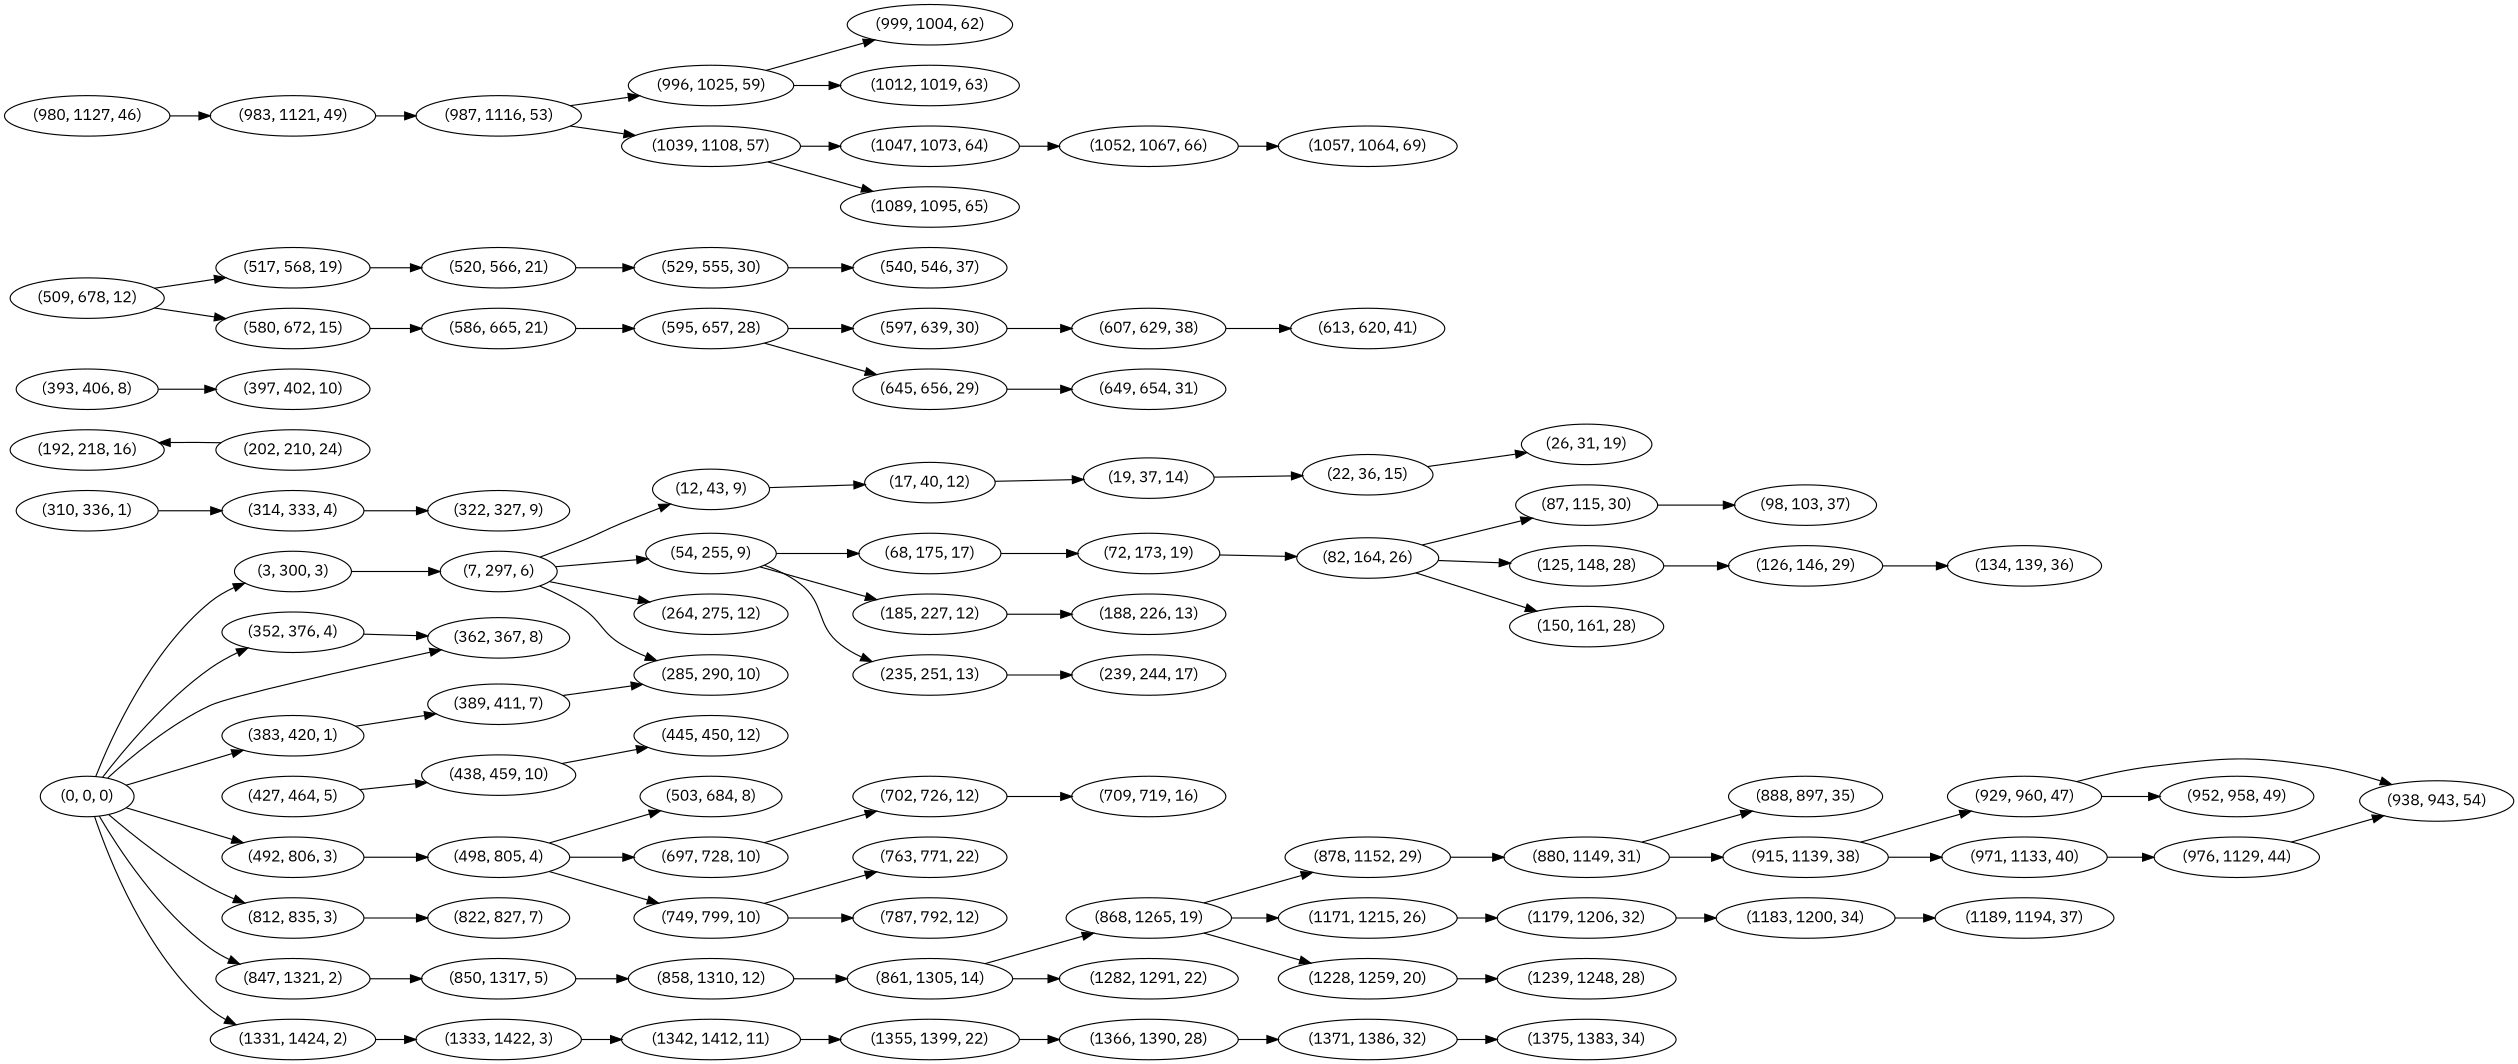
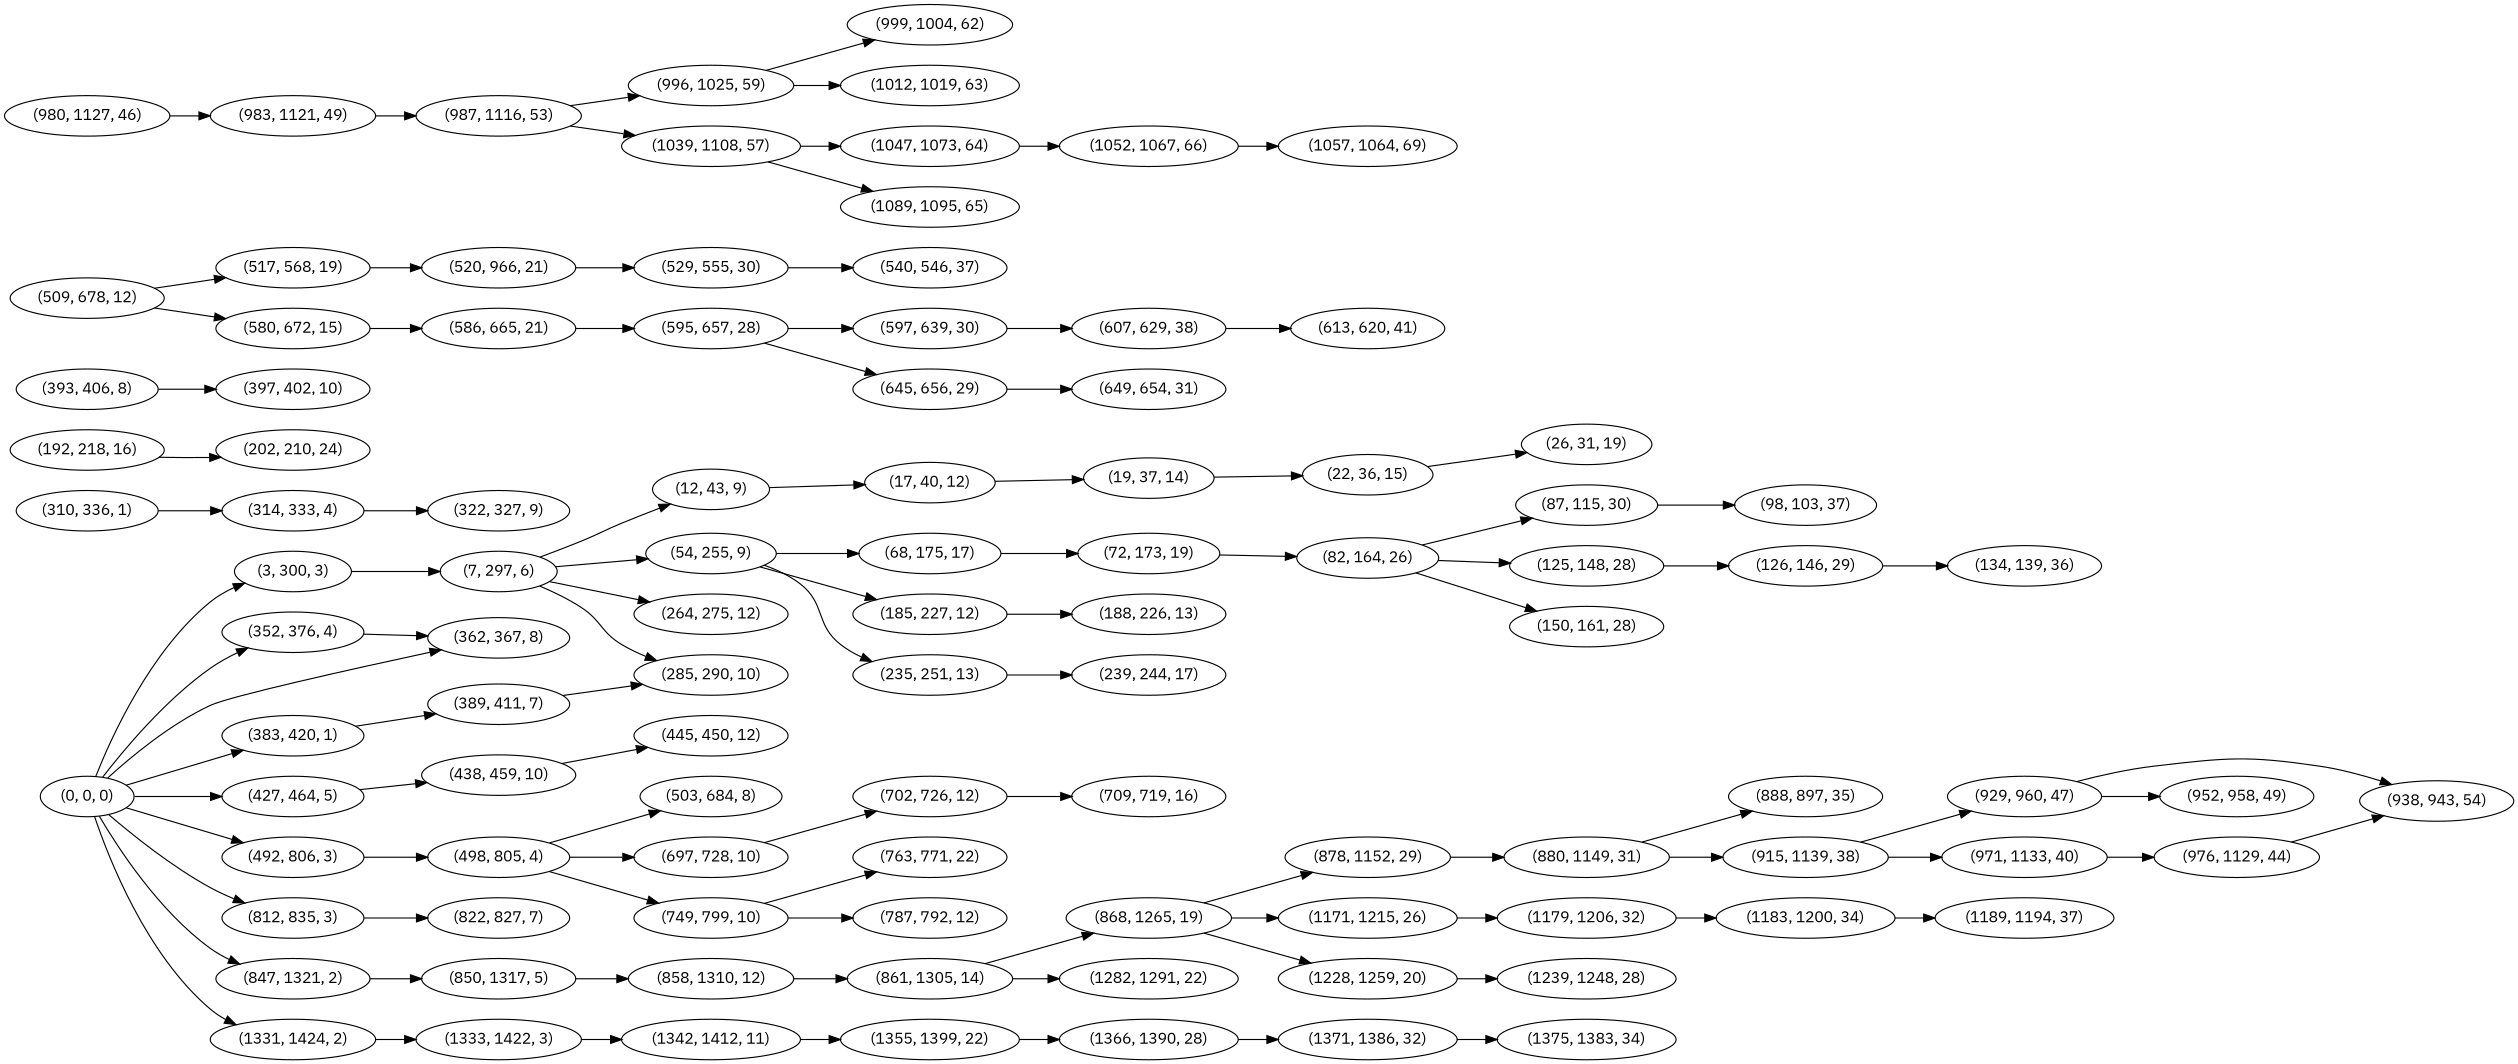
node "(520, 566, 21)": label "(520, 566, 21)" -> "(520, 966, 21)"
edge "(202, 210, 24)" -> "(192, 218, 16)": reversed
edge "(0, 0, 0)" -> "(427, 464, 5)": added
